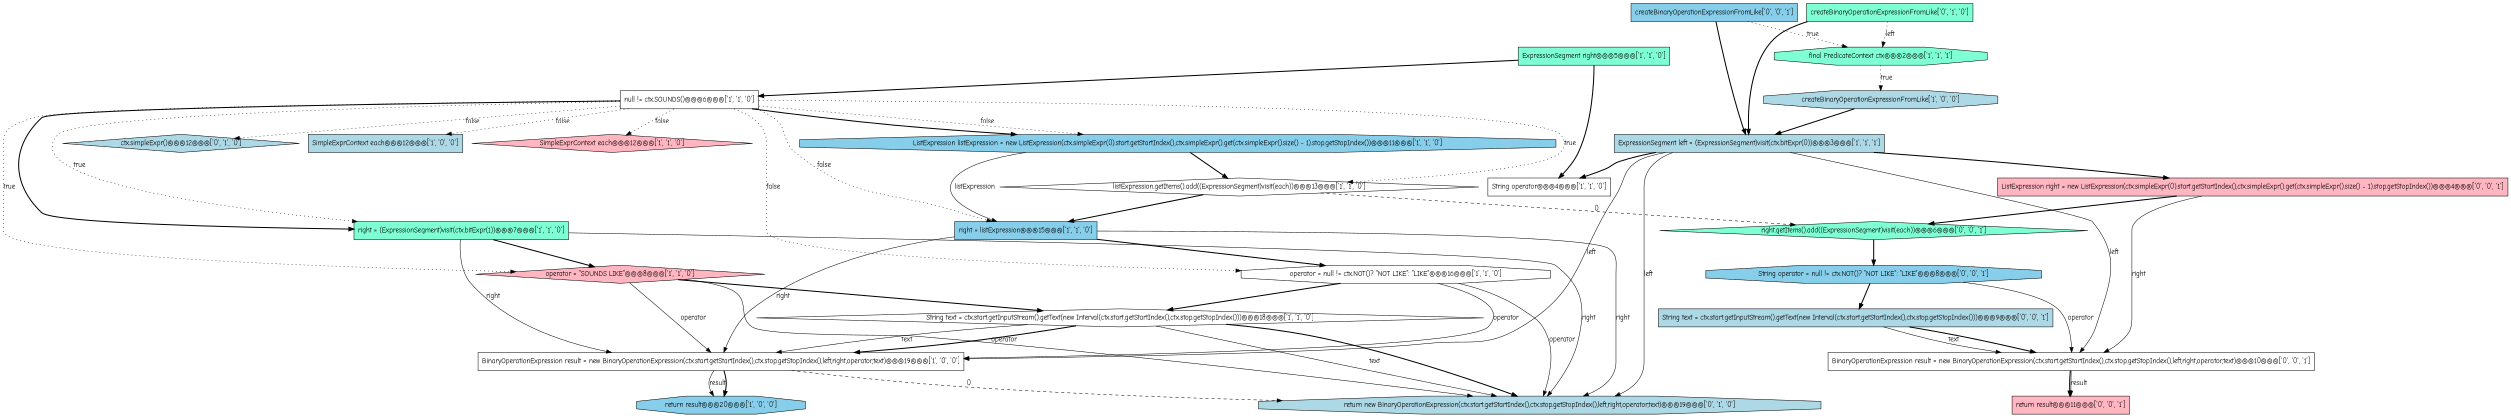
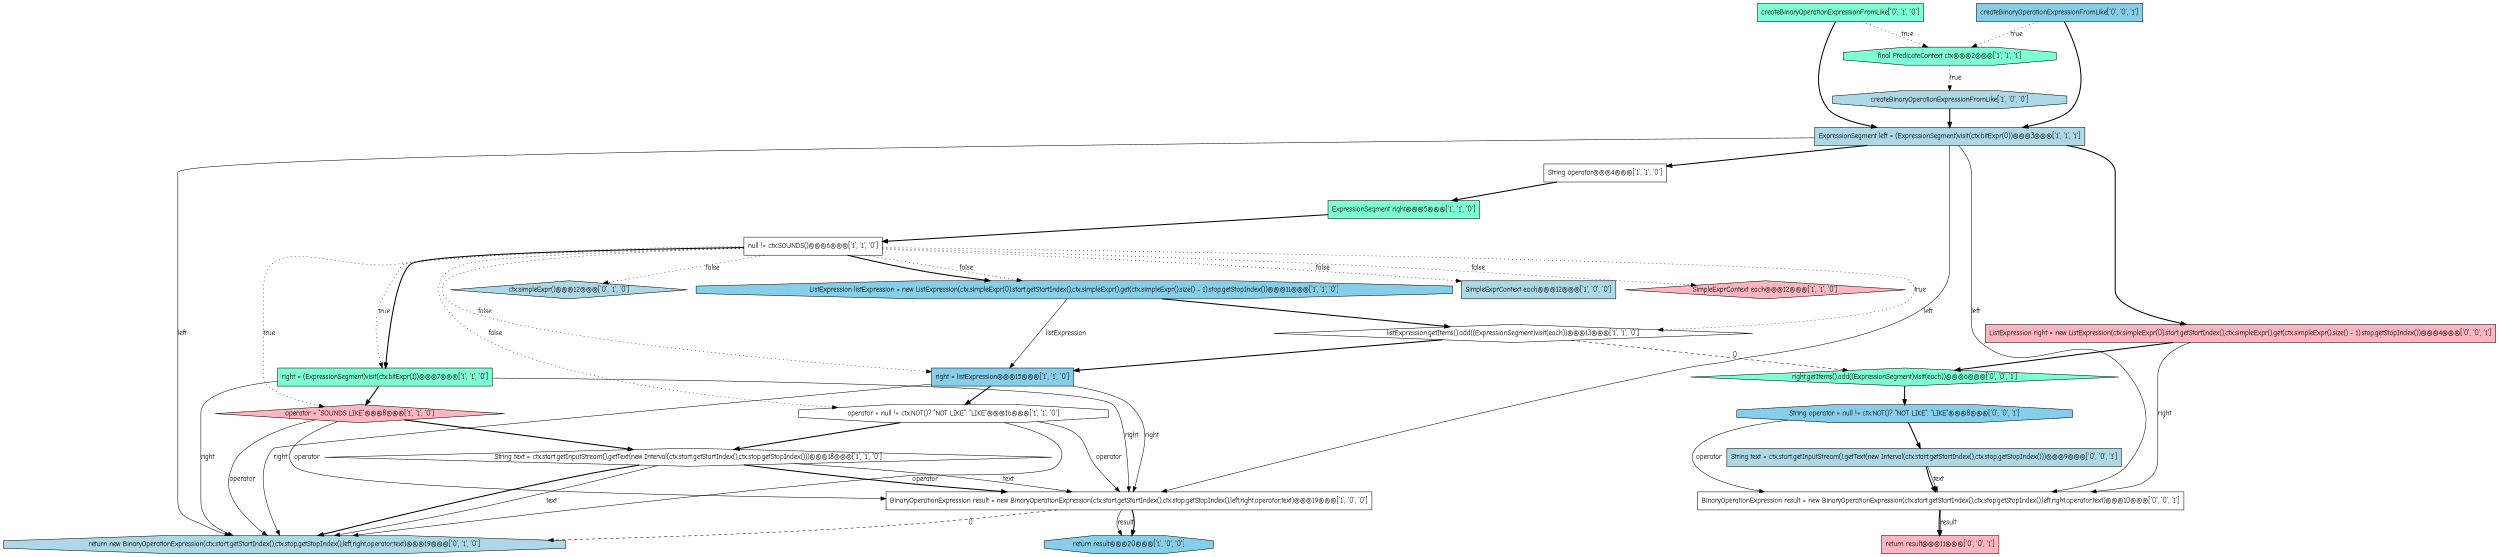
edge "createBinaryOperationExpressionFromLike['0', '1', '0']" -> "final PredicateContext ctx@@@2@@@['1', '1', '1']": label "left" -> "true"
edge "ExpressionSegment right@@@5@@@['1', '1', '0']" -> "String operator@@@4@@@['1', '1', '0']": reversed
